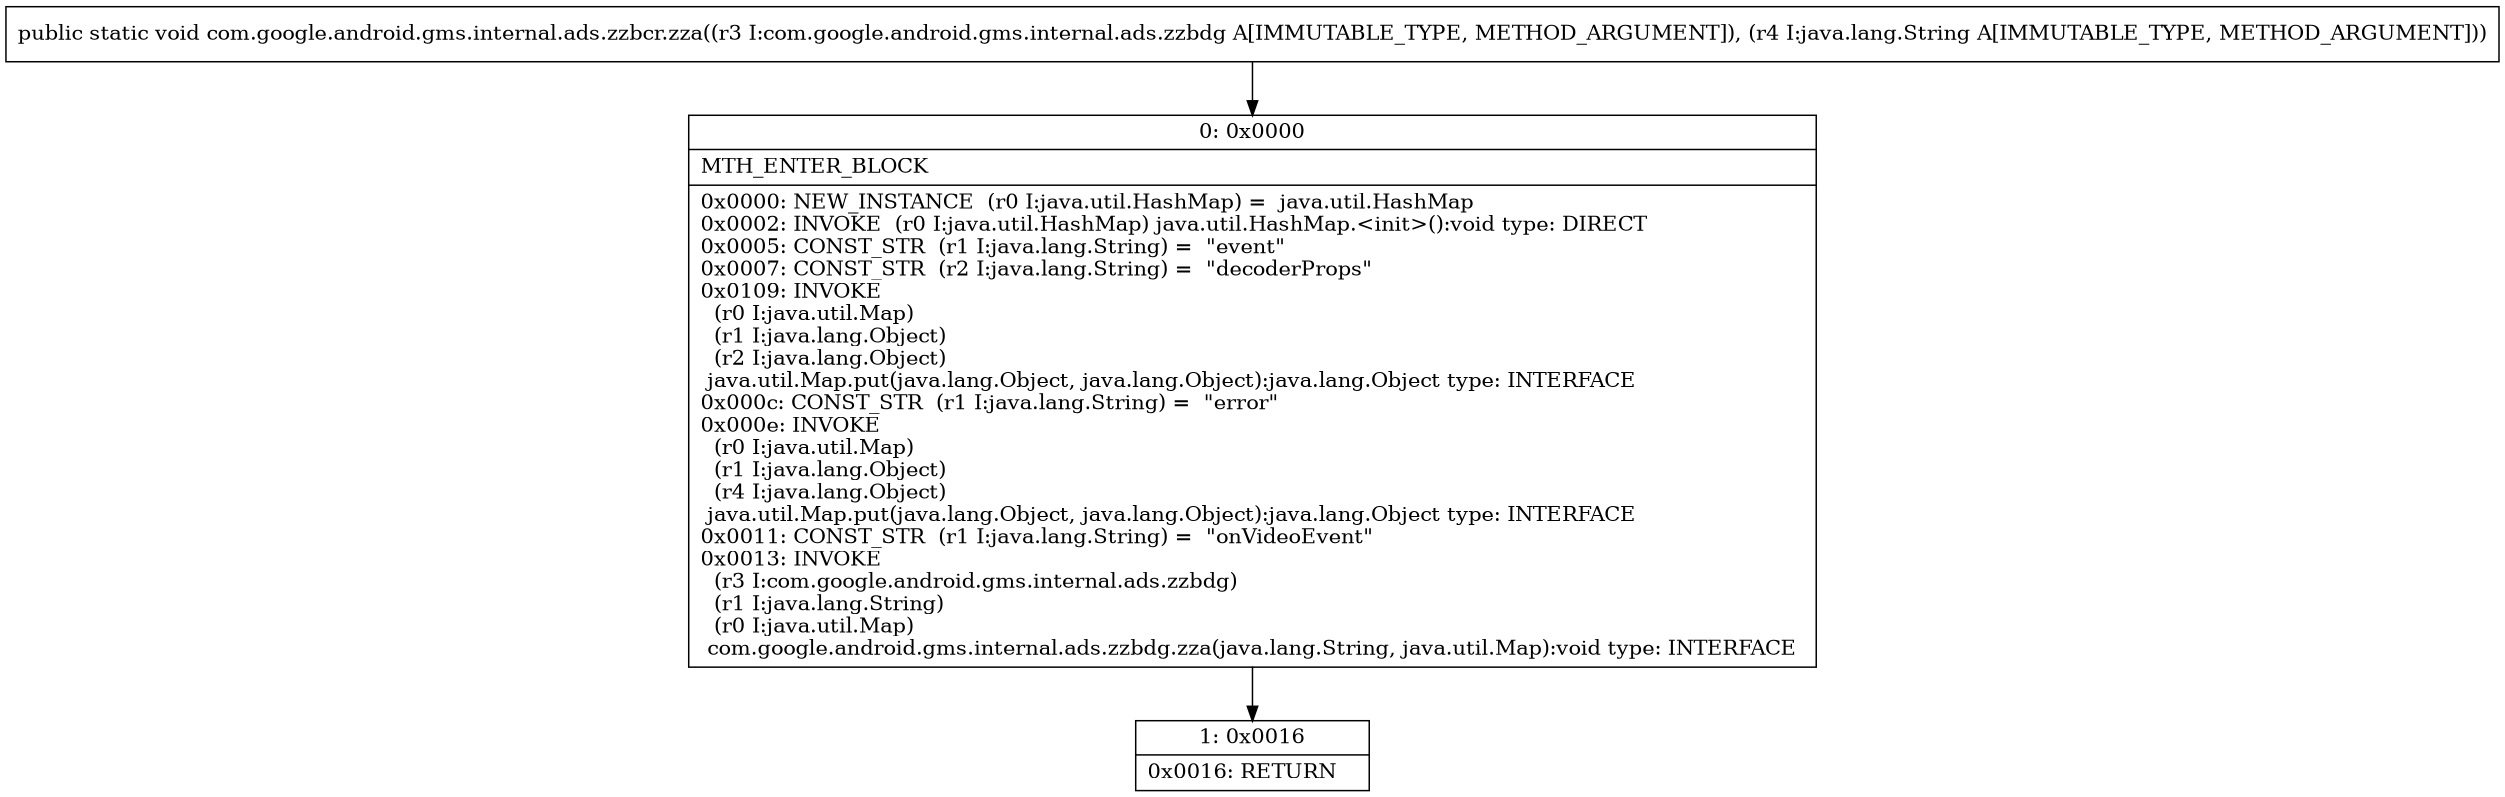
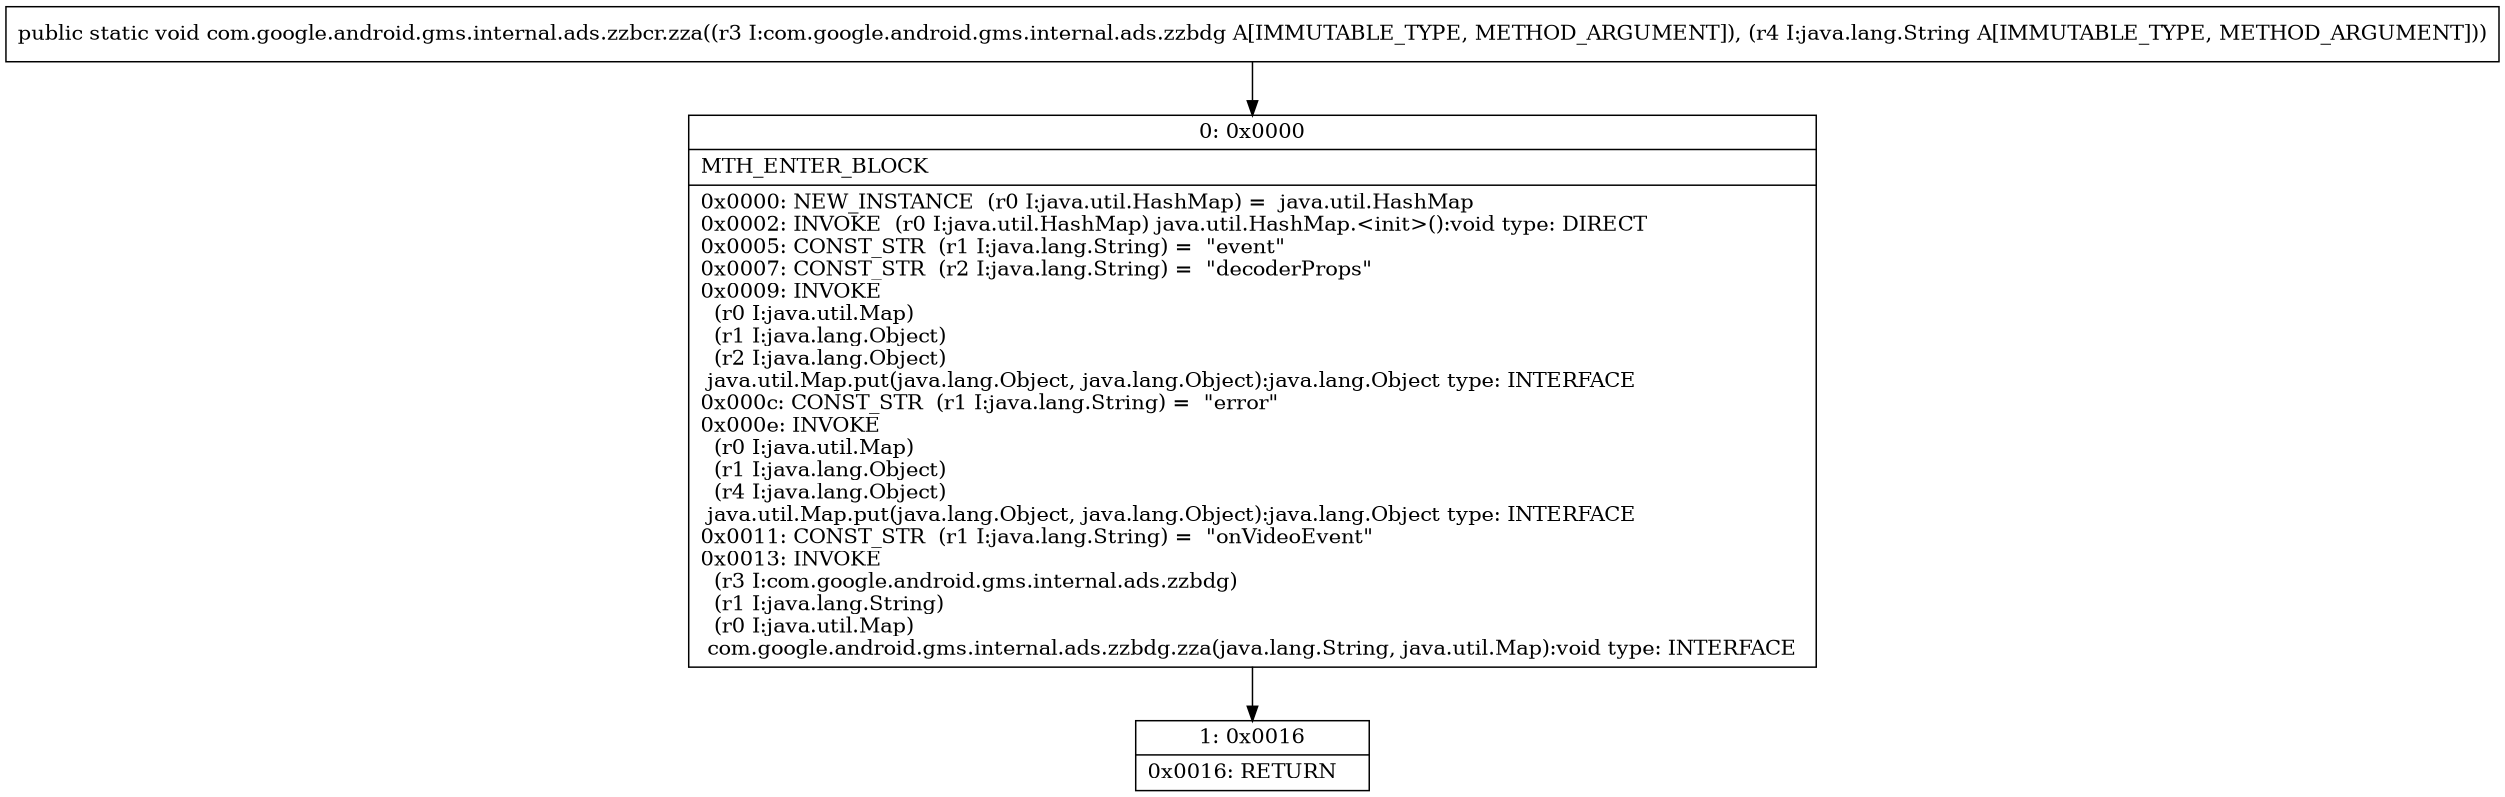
node "0: 0x0000": text "0x0109: INVOKE" -> "0x0009: INVOKE"
